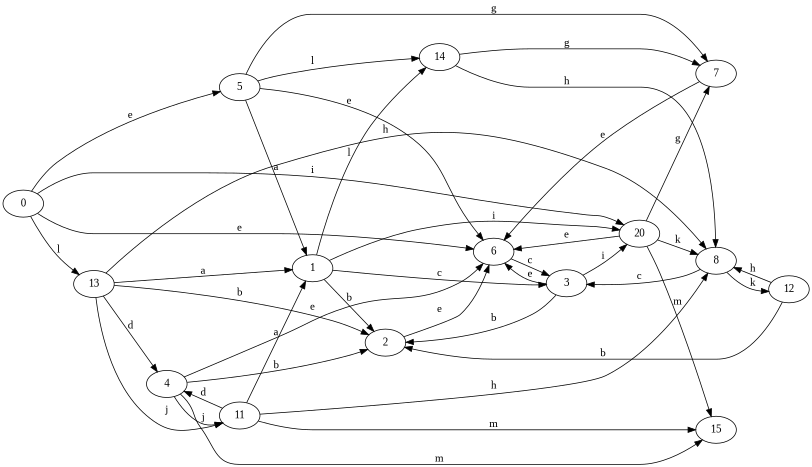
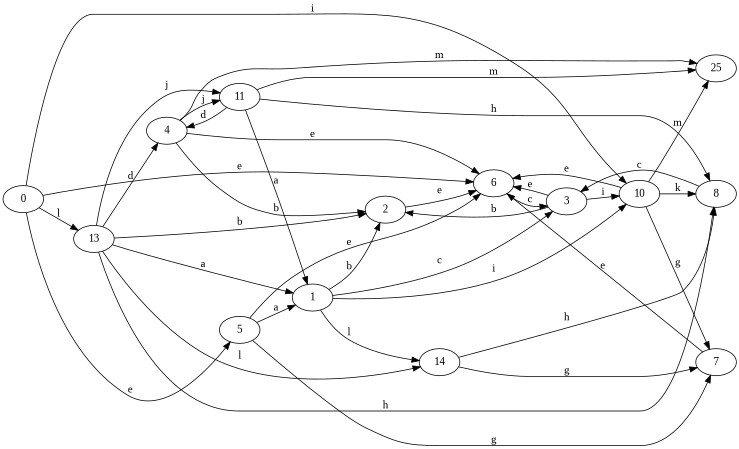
edge "5" -> "14": now "13" -> "14"
node "20": label "20" -> "10"
node "12": removed
node "15": label "15" -> "25"
